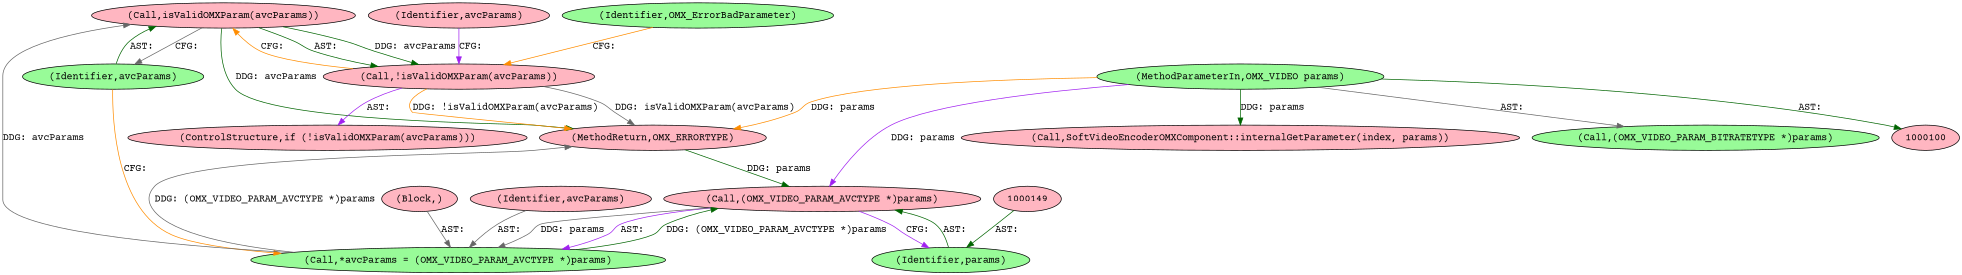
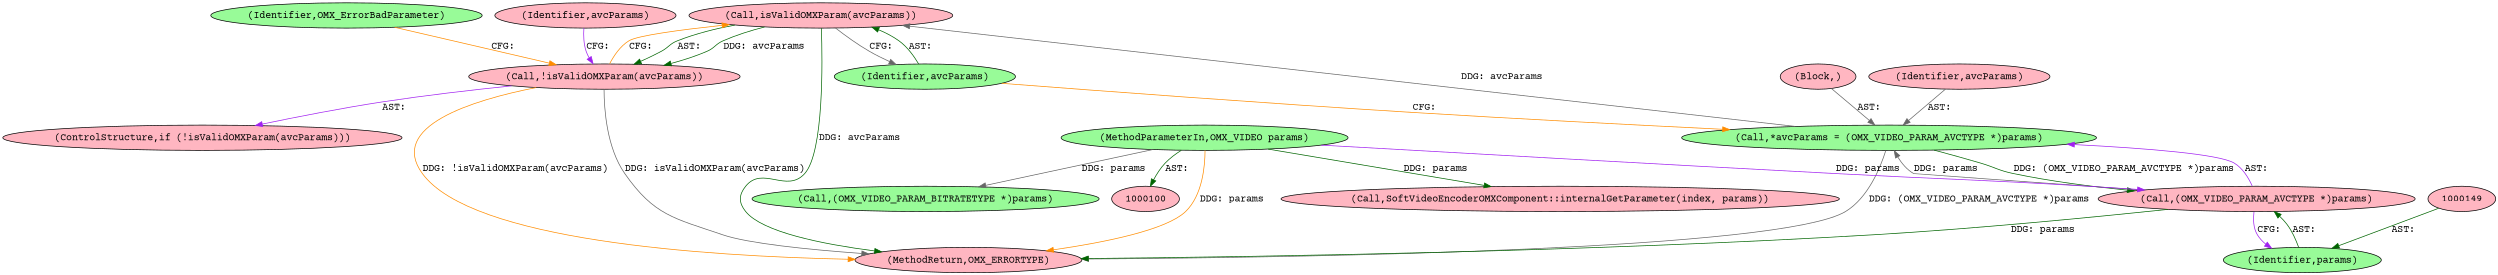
edge "(MethodParameterIn,OMX_VIDEO params)" -> "(Call,(OMX_VIDEO_PARAM_BITRATETYPE *)params)": label "AST: " -> "DDG: params"
edge "(MethodReturn,OMX_ERRORTYPE)" -> "(Call,(OMX_VIDEO_PARAM_AVCTYPE *)params)": reversed
